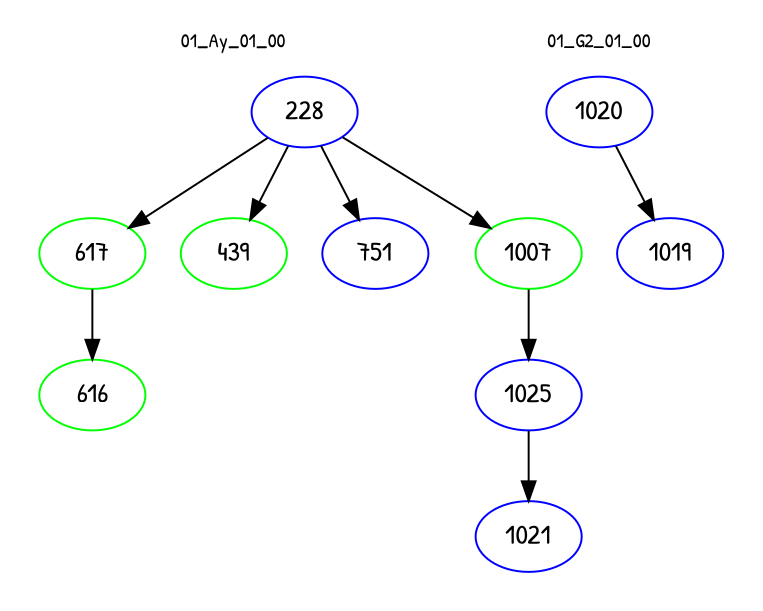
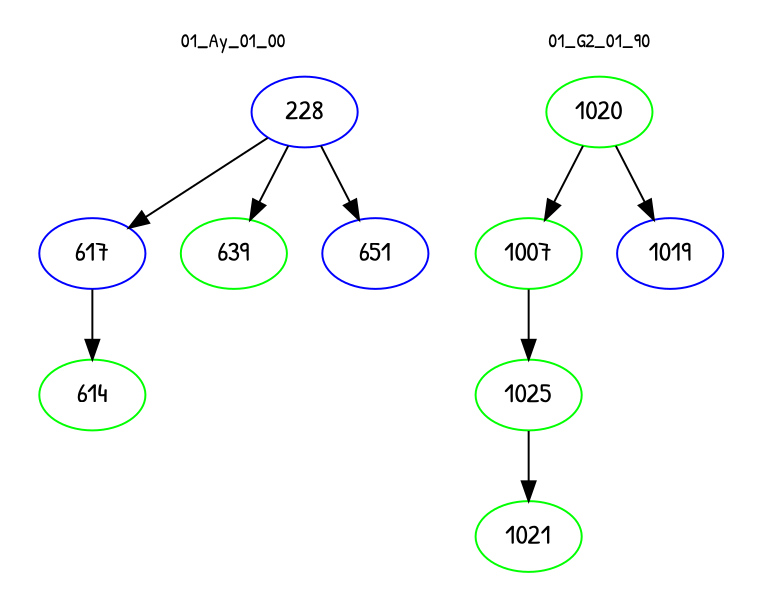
cluster "01_G2_01_00": label "01_G2_01_00" -> "01_G2_01_90"
node "1020": color blue -> green
edge "228" -> "1007": now "1020" -> "1007"
node "617": color green -> blue
node "439": label "439" -> "639"
node "751": label "751" -> "651"
node "616": label "616" -> "614"
node "1025": color blue -> green
node "1021": color blue -> green
